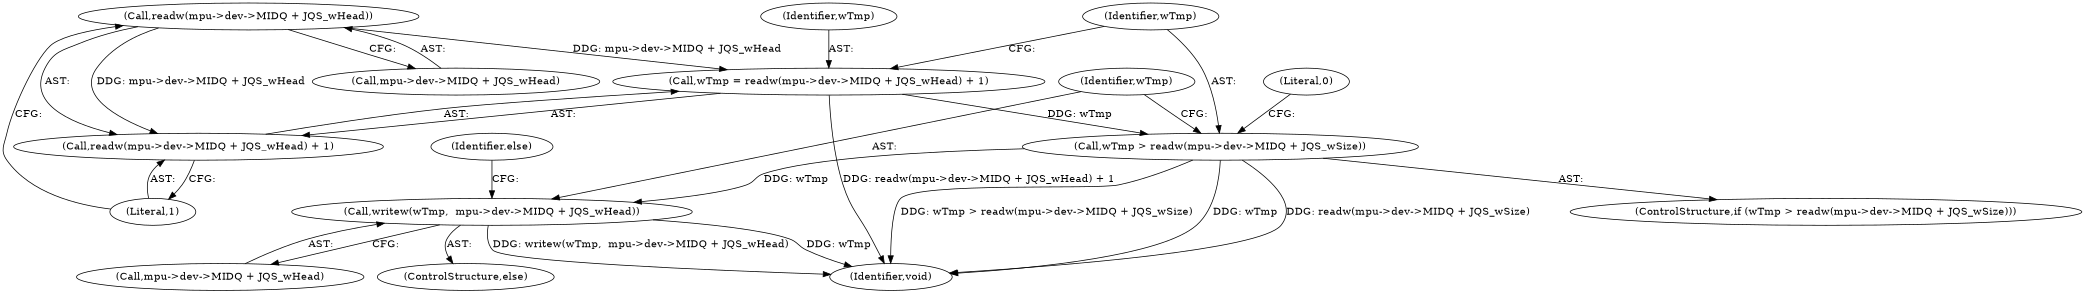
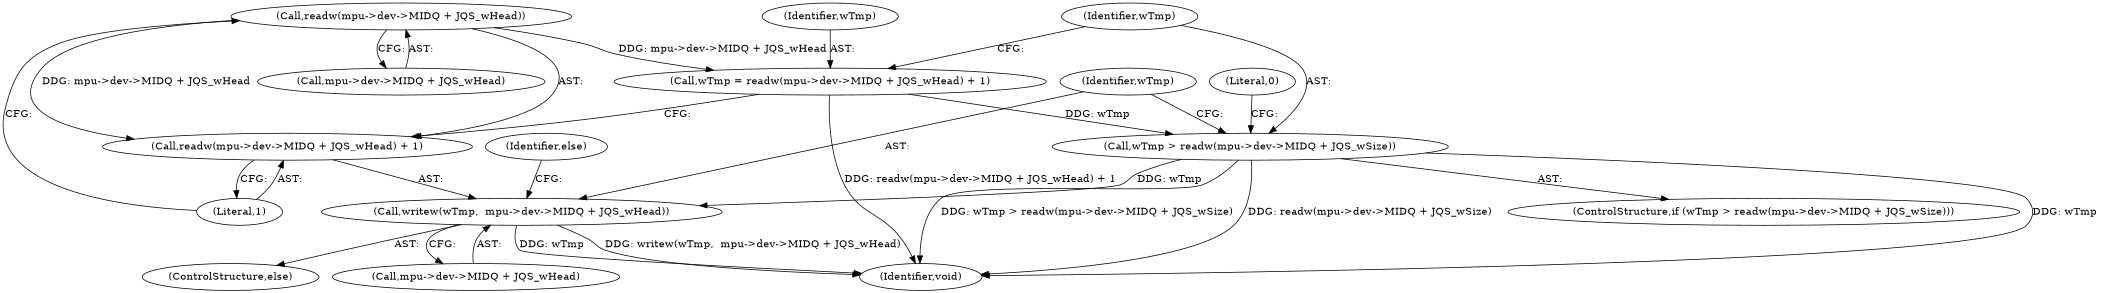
edge "(Call,readw(mpu->dev->MIDQ + JQS_wHead) + 1)" -> "(Call,wTmp = readw(mpu->dev->MIDQ + JQS_wHead) + 1)": now "(Call,readw(mpu->dev->MIDQ + JQS_wHead) + 1)" -> "(Call,writew(wTmp,  mpu->dev->MIDQ + JQS_wHead))"
edge "(Call,wTmp = readw(mpu->dev->MIDQ + JQS_wHead) + 1)" -> "(Call,readw(mpu->dev->MIDQ + JQS_wHead) + 1)": label "AST: " -> "CFG: "
